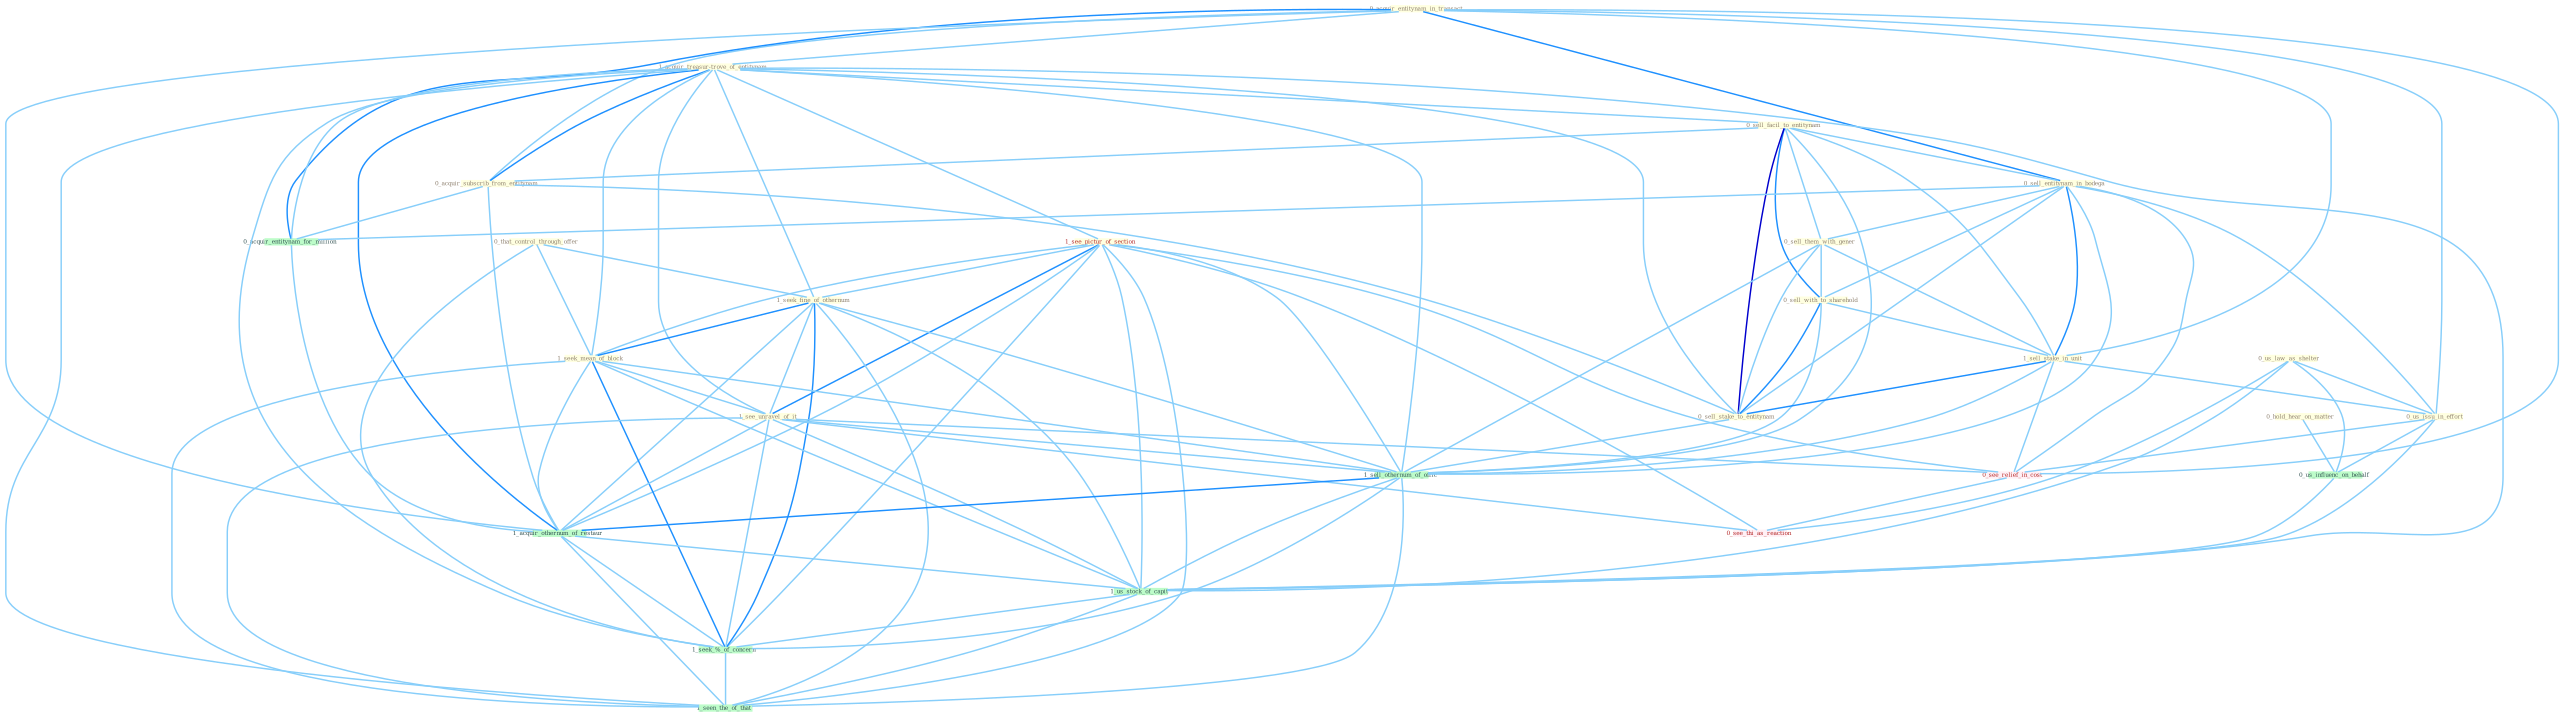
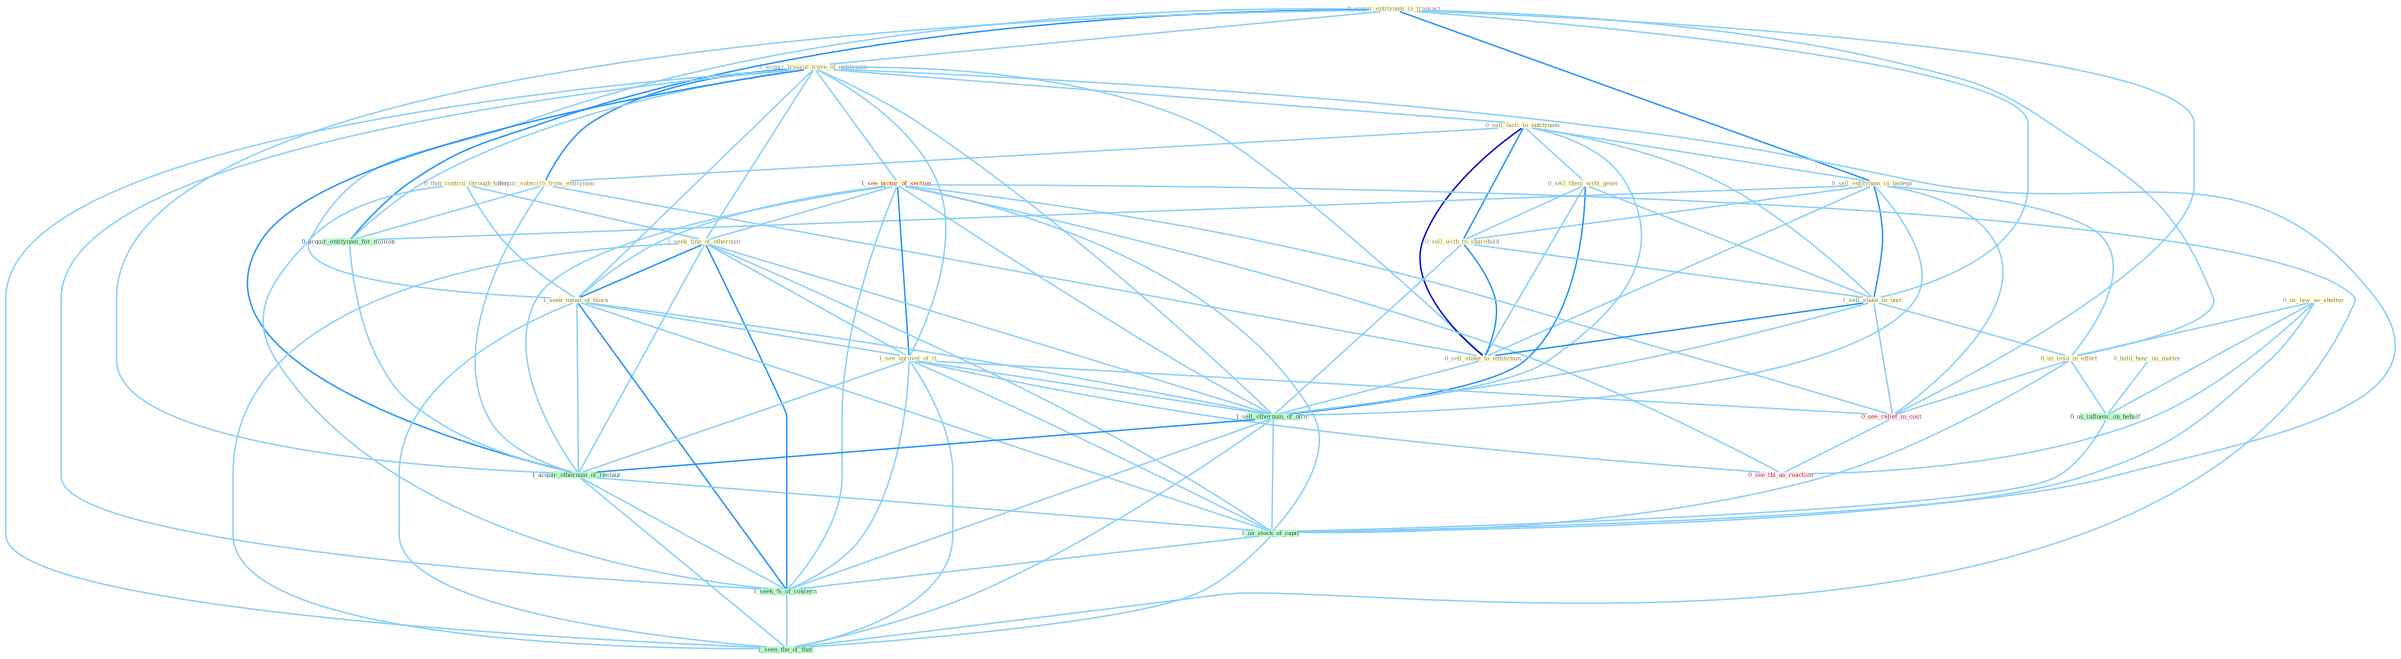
edge "0_acquir_entitynam_in_transact" -- "0_acquir_subscrib_from_entitynam": now "0_acquir_entitynam_in_transact" -- "1_seek_mean_of_block"
edge "0_sell_entitynam_in_bodega" -- "0_sell_them_with_gener": removed
edge "0_sell_them_with_gener" -- "1_sell_othernum_of_offic": color #87cefa -> #1e90ff
